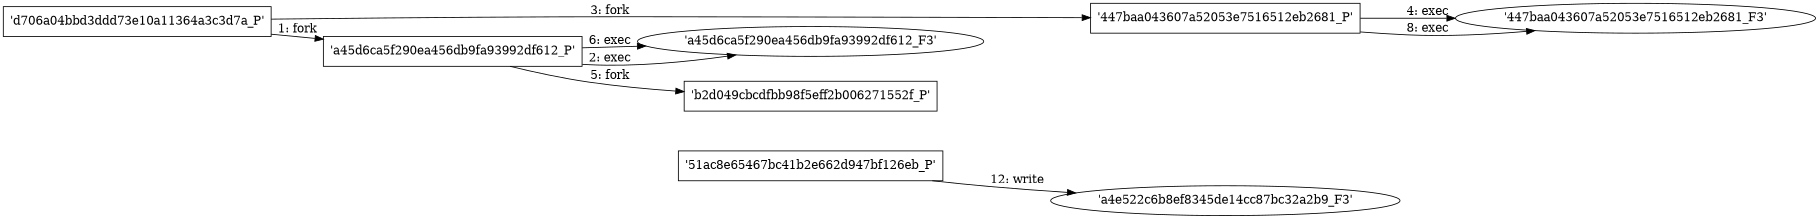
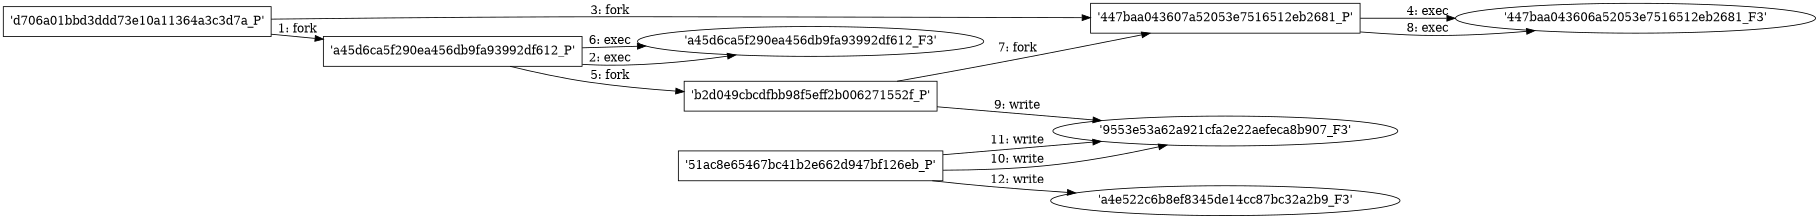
node "'447baa043607a52053e7516512eb2681_F3'": label "'447baa043607a52053e7516512eb2681_F3'" -> "'447baa043606a52053e7516512eb2681_F3'"
node "'d706a04bbd3ddd73e10a11364a3c3d7a_P'": label "'d706a04bbd3ddd73e10a11364a3c3d7a_P'" -> "'d706a01bbd3ddd73e10a11364a3c3d7a_P'"
edge "'b2d049cbcdfbb98f5eff2b006271552f_P'" -> "'447baa043607a52053e7516512eb2681_P'": added, label "7: fork"
node "'9553e53a62a921cfa2e22aefeca8b907_F3'": added
